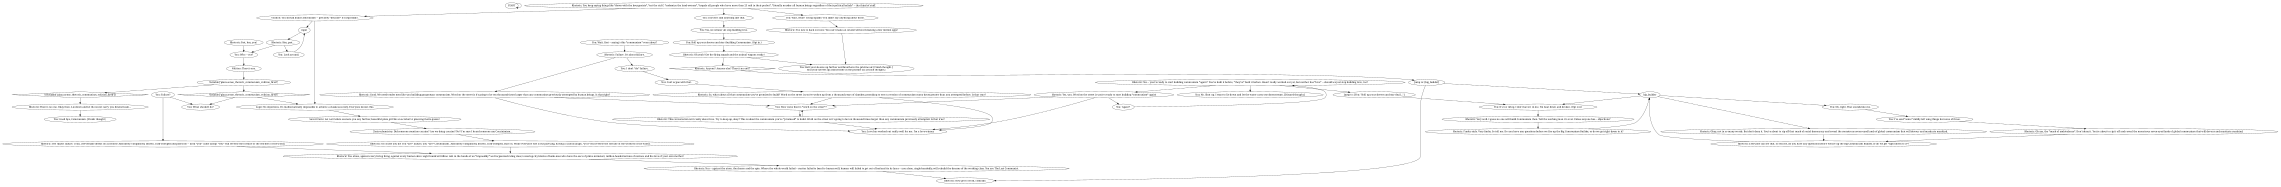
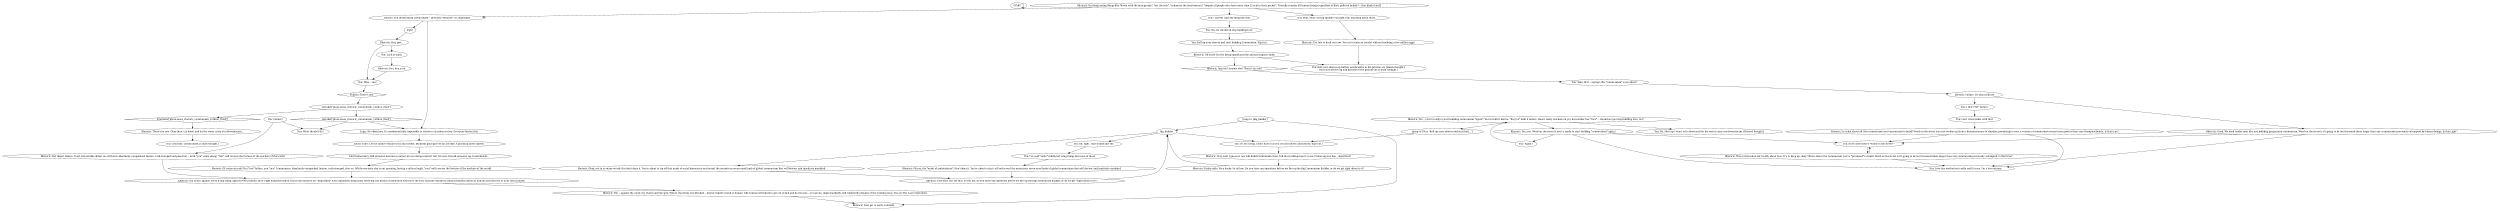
node "You: Yes, we winner all stop building love.": label "You: Yes, we winner all stop building love." -> "You: Yes, we should all stop building love."
edge "You: Look around." -> "input": now "You: Look around." -> "Rhetoric: Psst, hey, you!"
node "Volition: There's one.": shape ellipse -> diamond
edge "Rhetoric: Anyone? Anyone else? There's no one?" -> "Jump to: [big_builder]": now "Rhetoric: Anyone? Anyone else? There's no one?" -> "You: Wait, first -- saying's this *communism* even about?"
node "You: Can't argue with that.": label "You: Can't argue with that." -> "You: Can't irreversible with that."
